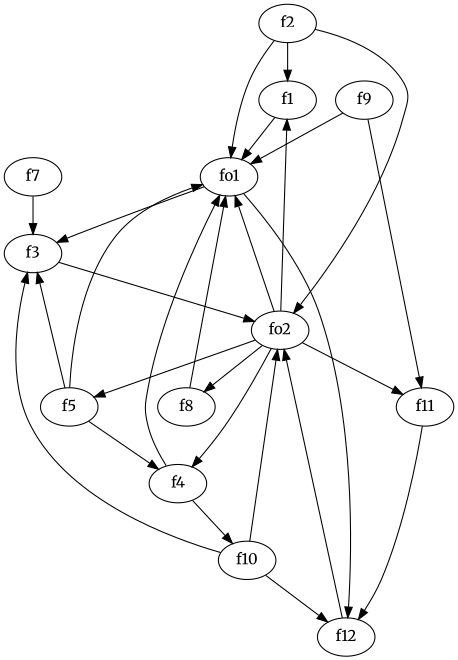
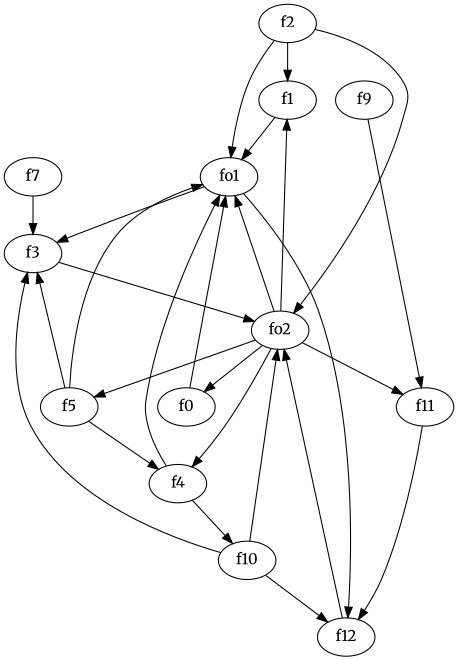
edge "f9" -> "fo1": removed
node "f8": label "f8" -> "f0"
